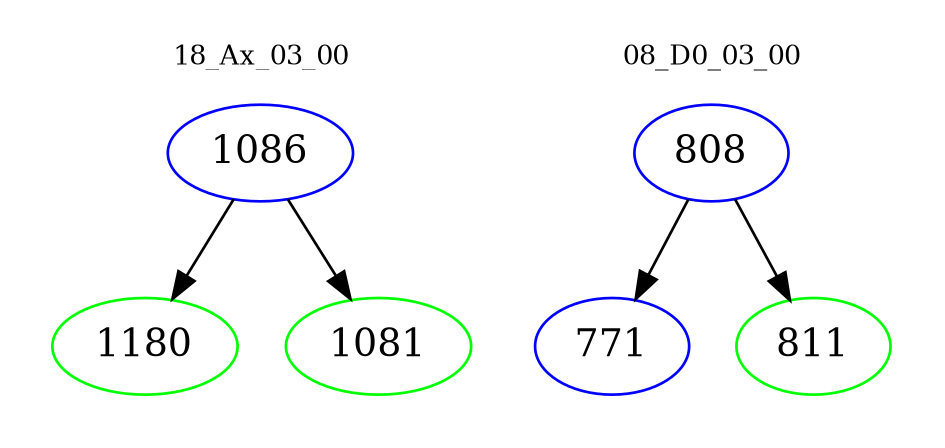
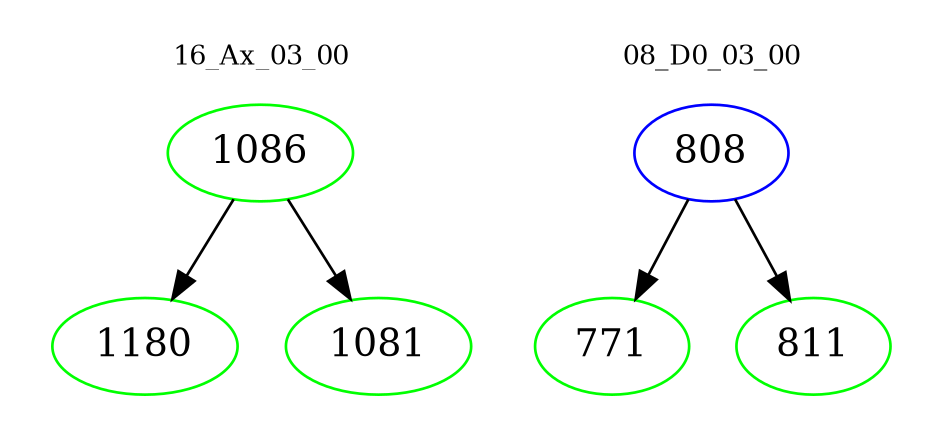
cluster "18_Ax_03_00": label "18_Ax_03_00" -> "16_Ax_03_00"
node "1086": color blue -> green
node "771": color blue -> green
